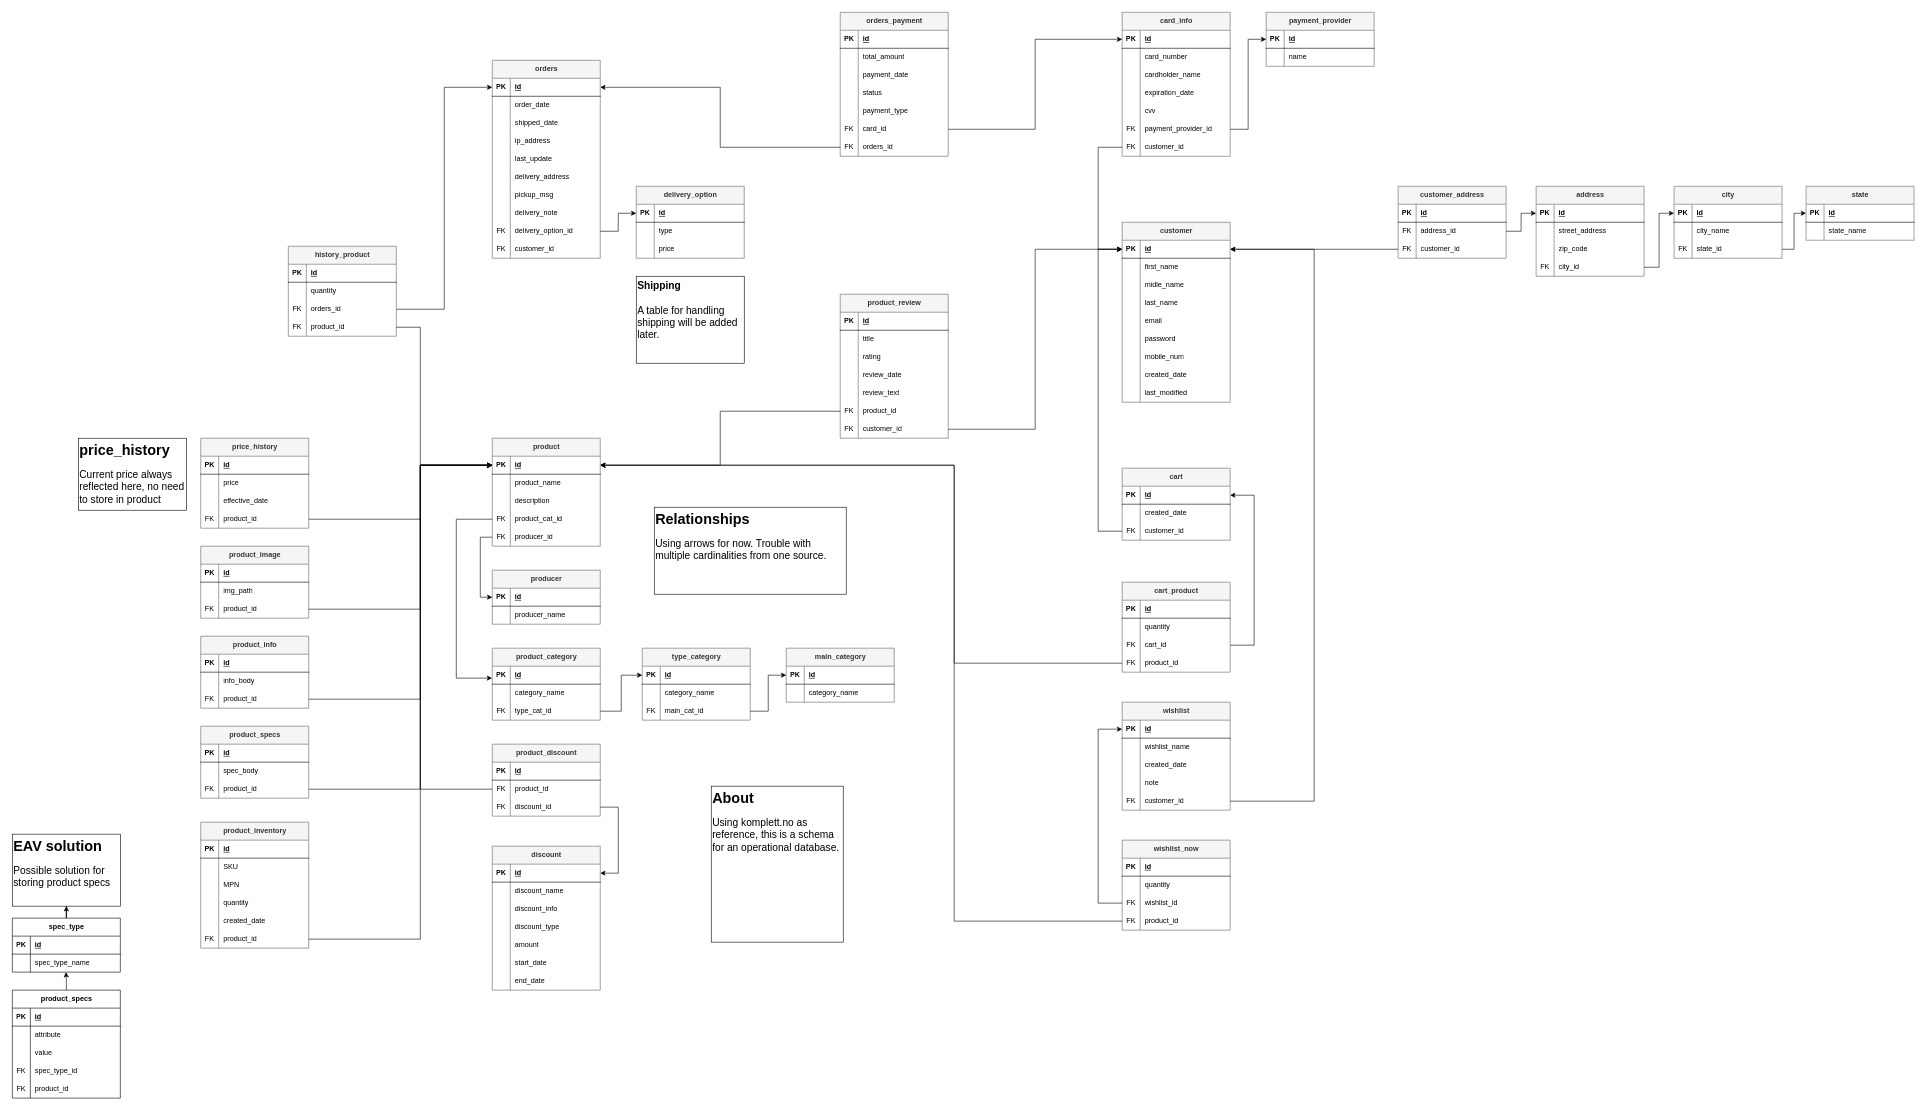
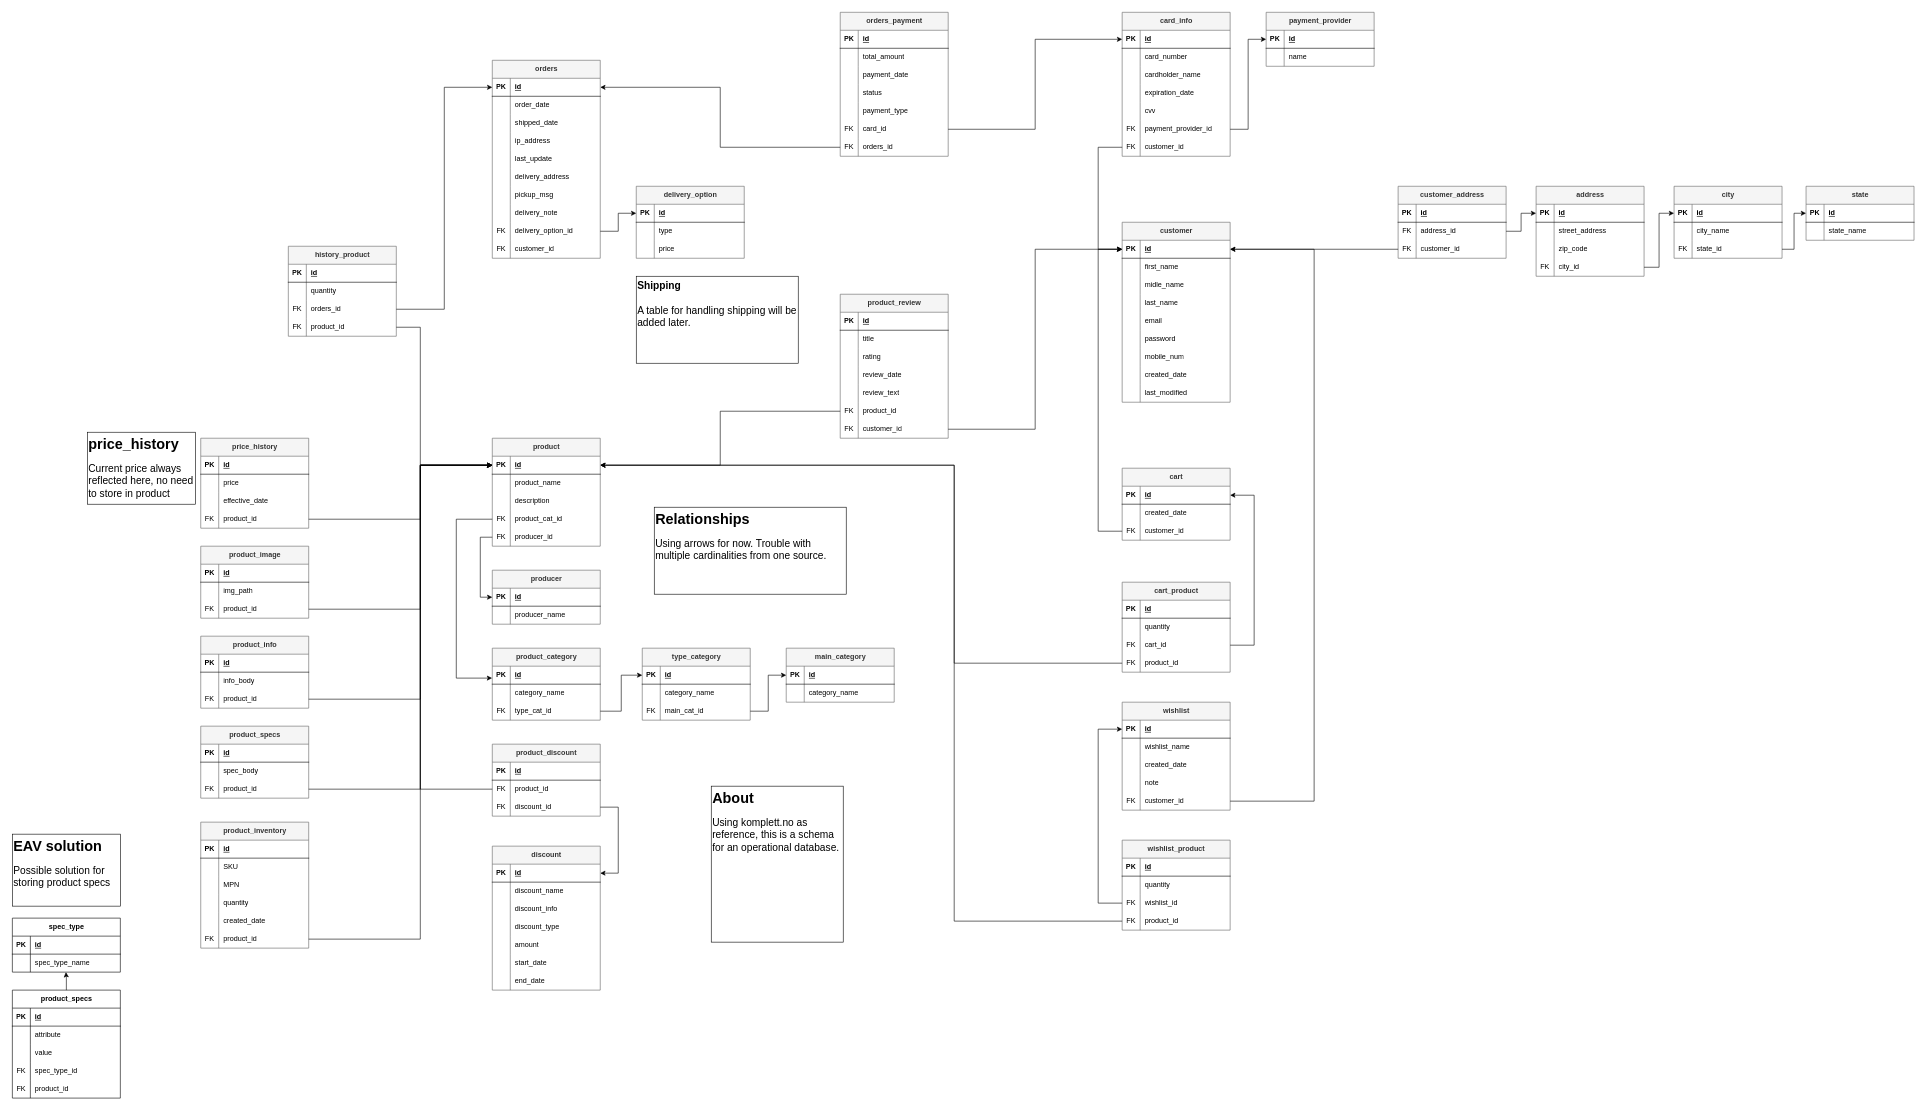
node "Shipping A table for handling shipping will be added later.": size 108x87 -> 162x87
node "price_historyCurrent price always reflected here, no need to store in product": moved (132, 474) -> (141, 468)
node "wishlist_now": label "wishlist_now" -> "wishlist_product"
edge "spec_type" -> "EAV solutionPossible solution for storing product specs": removed
